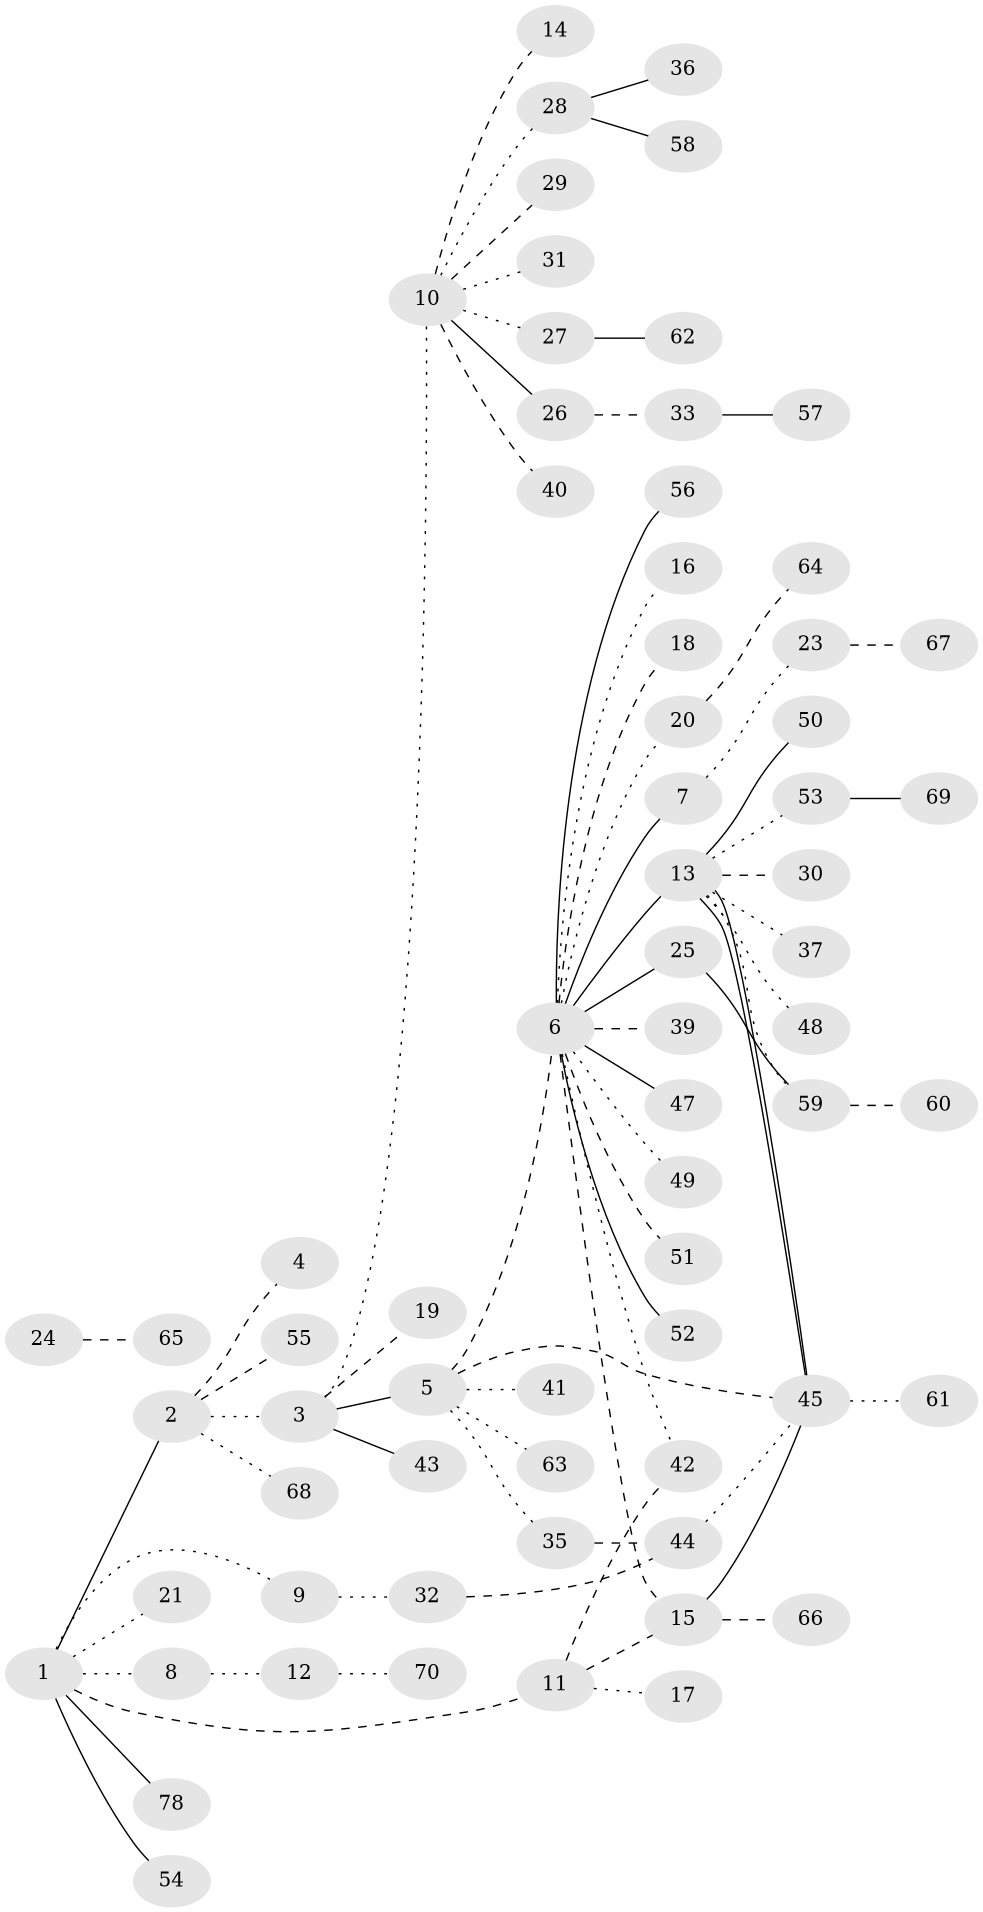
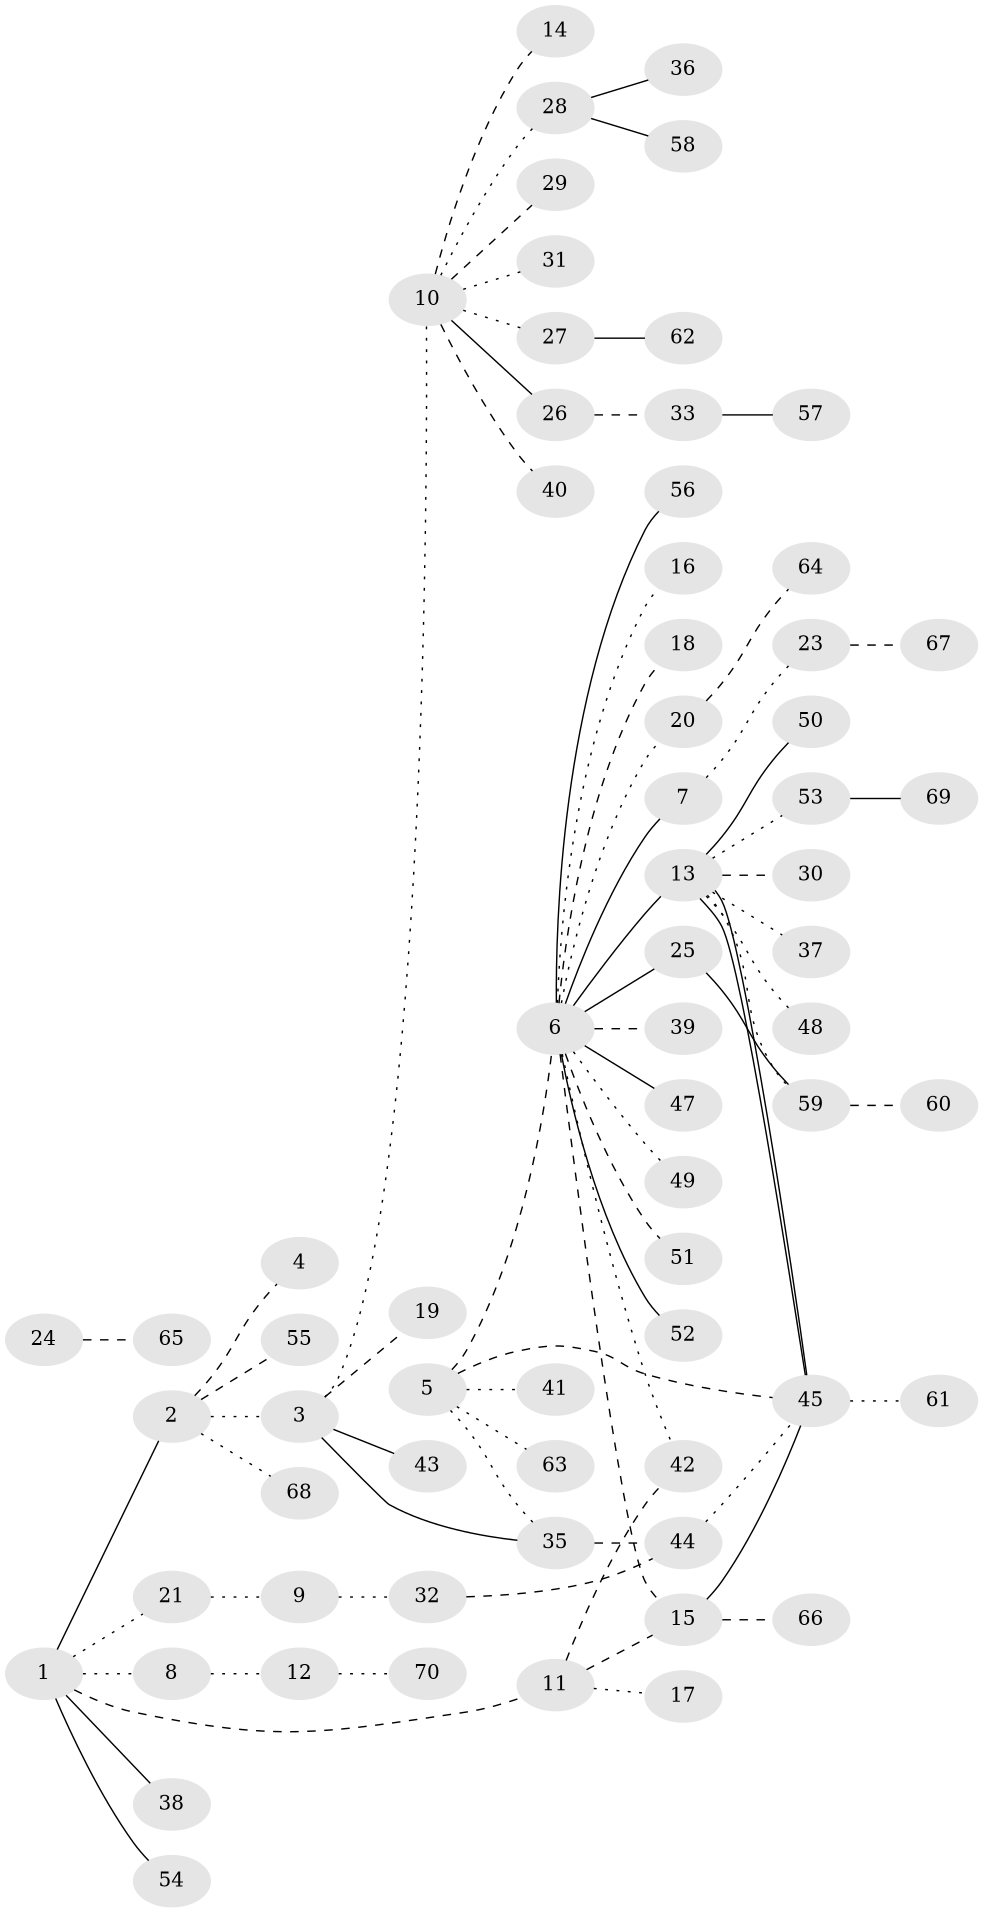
edge "5" -- "3": now "35" -- "3"
edge "9" -- "1": now "9" -- "21"
node "78": label "78" -> "38"
